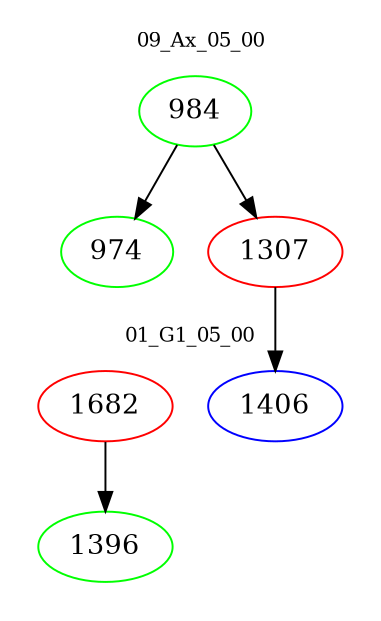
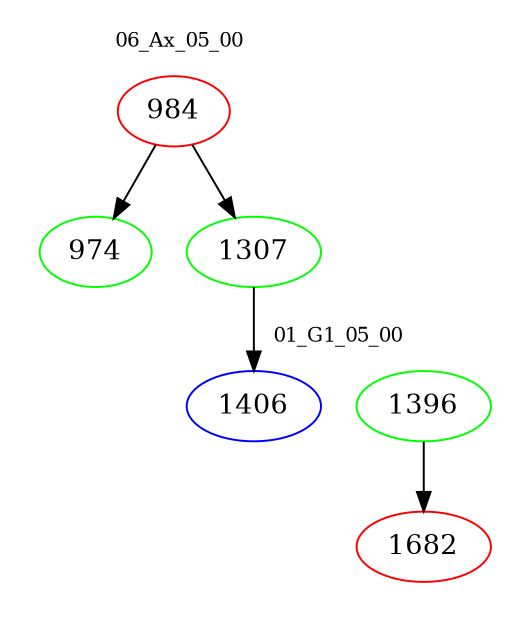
cluster "09_Ax_05_00": label "09_Ax_05_00" -> "06_Ax_05_00"
node "984": color green -> red
node "1307": color red -> green
edge "1682" -> "1396": reversed
